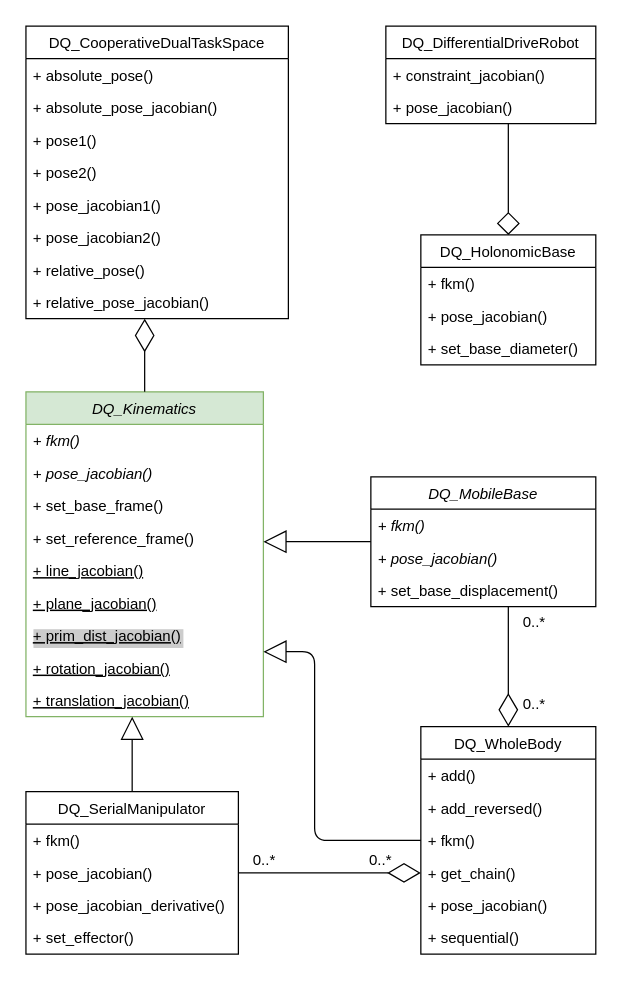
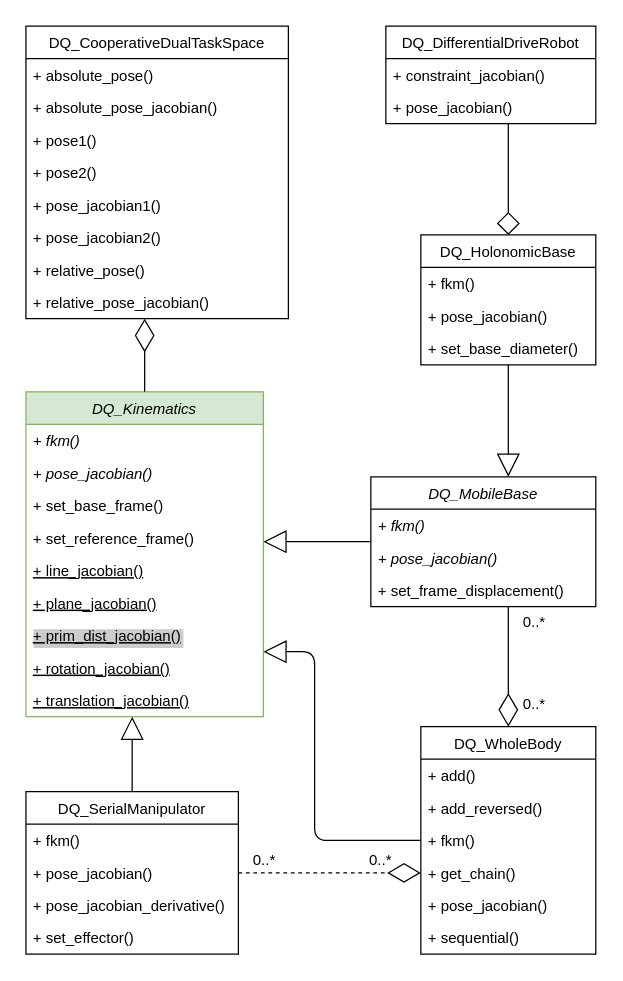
edge "DQ_HolonomicBase" -> "DQ_MobileBase": added
node "+ set_base_displacement()": label "+ set_base_displacement()" -> "+ set_frame_displacement()"
edge "DQ_SerialManipulator" -> "DQ_WholeBody": style solid -> dashed
